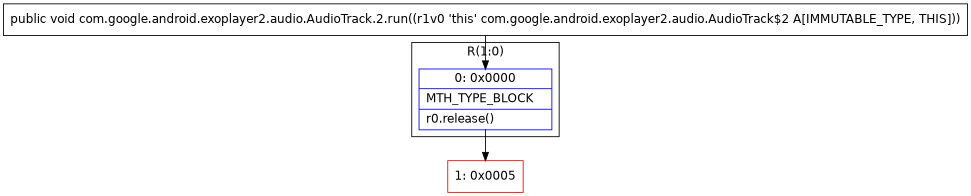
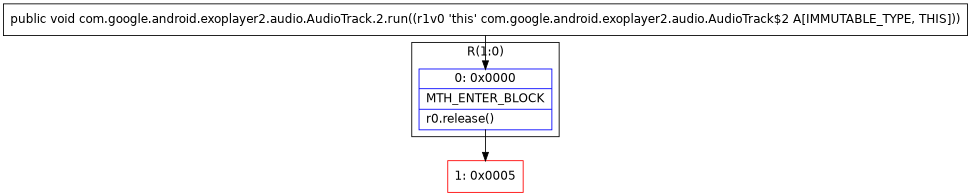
node "0: 0x0000": text "MTH_TYPE_BLOCK" -> "MTH_ENTER_BLOCK"
